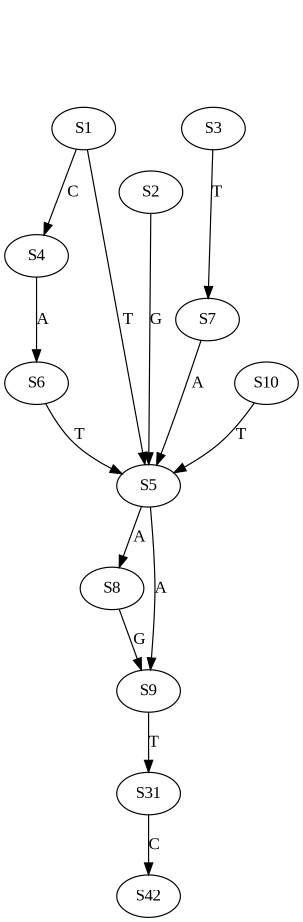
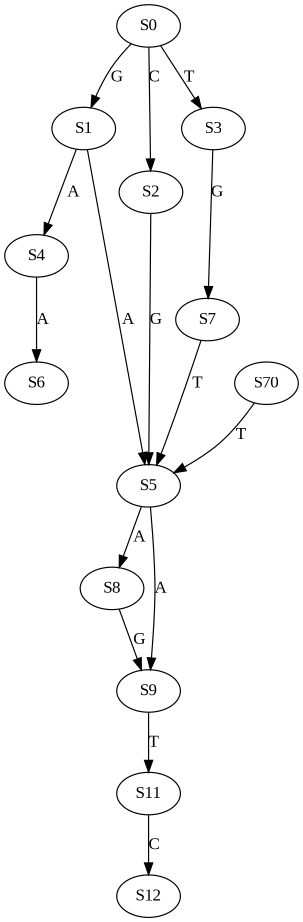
node "S0": added
edge "S1" -> "S4": label "C" -> "A"
edge "S3" -> "S7": label "T" -> "G"
edge "S1" -> "S5": label "T" -> "A"
edge "S7" -> "S5": label "A" -> "T"
node "S10": label "S10" -> "S70"
edge "S6" -> "S5": removed, label "T"
node "S31": label "S31" -> "S11"
node "S42": label "S42" -> "S12"
